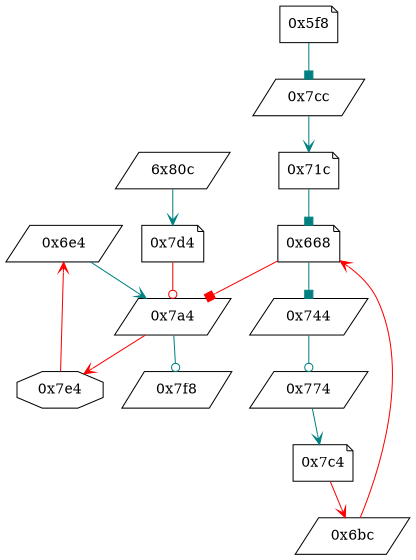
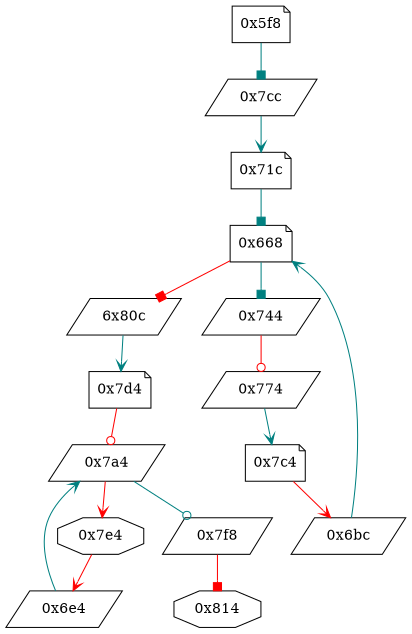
edge "0x668" -> "0x7a4": now "0x668" -> "6x80c"
edge "0x744" -> "0x774": color teal -> red
edge "0x6bc" -> "0x668": color red -> teal
node "0x814": added
